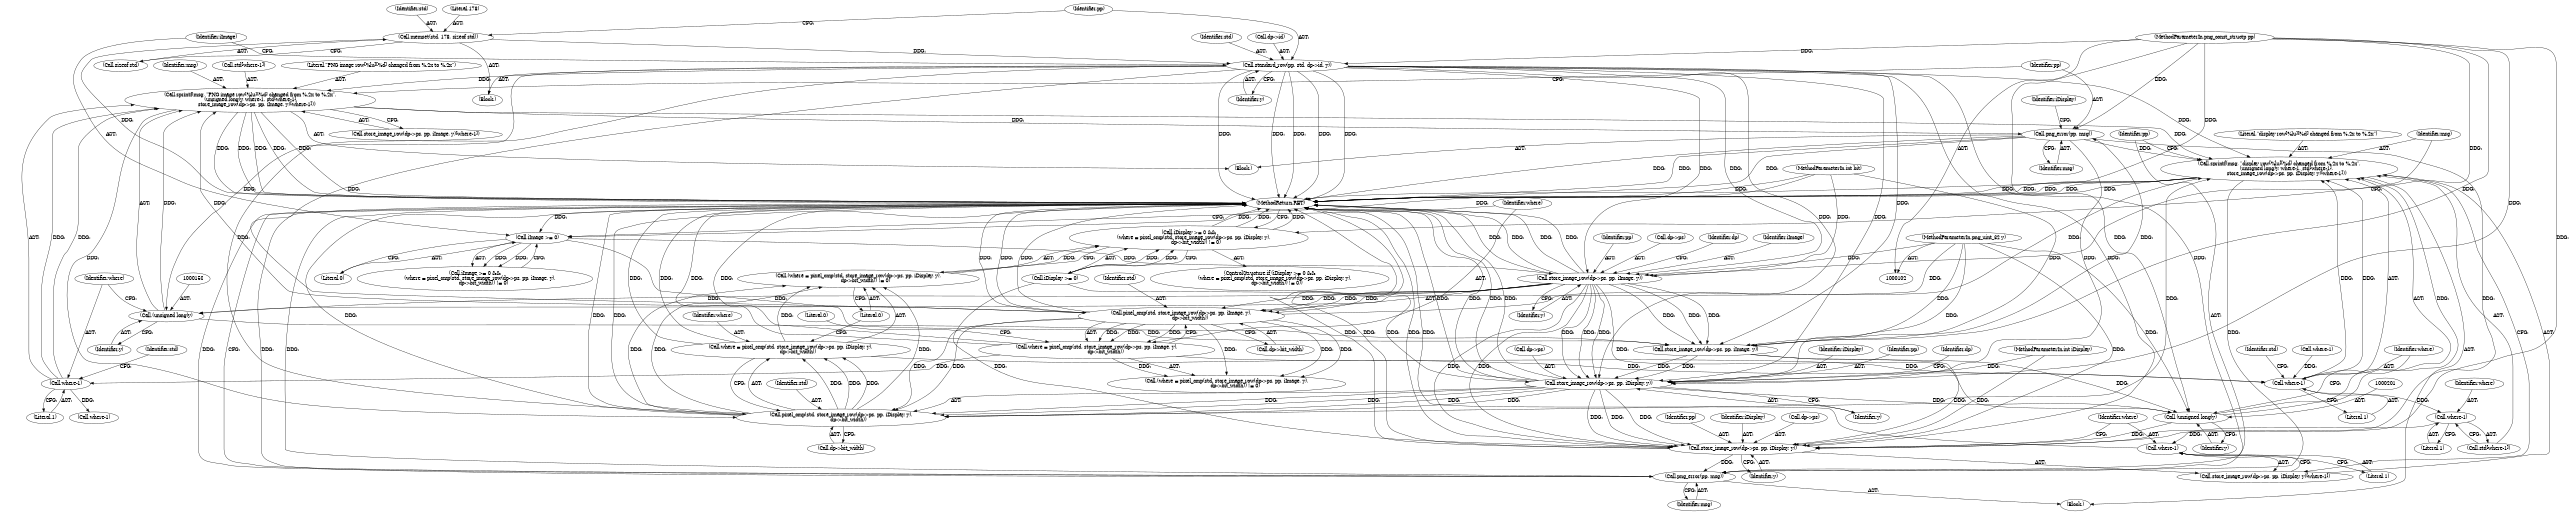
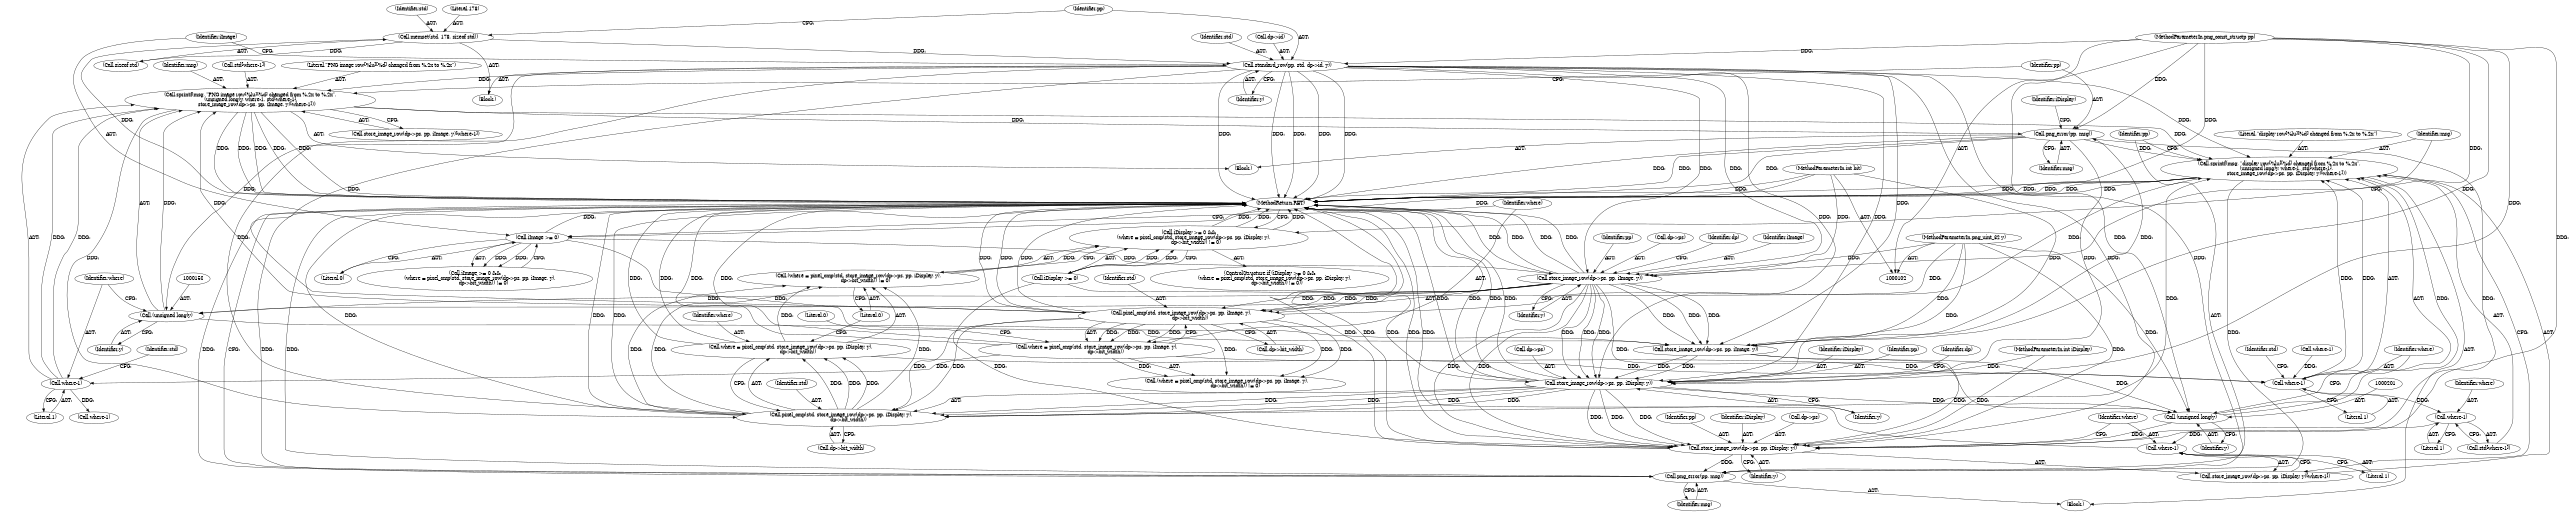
edge "(Call,memset(std, 178, sizeof std))" -> "(Call,sizeof std)": label "CFG: " -> "DDG: "
edge "(MethodReturn,RET)" -> "(Call,iImage >= 0)": reversed
edge "(MethodParameterIn,int bit)" -> "1000102": added, label "AST:"
